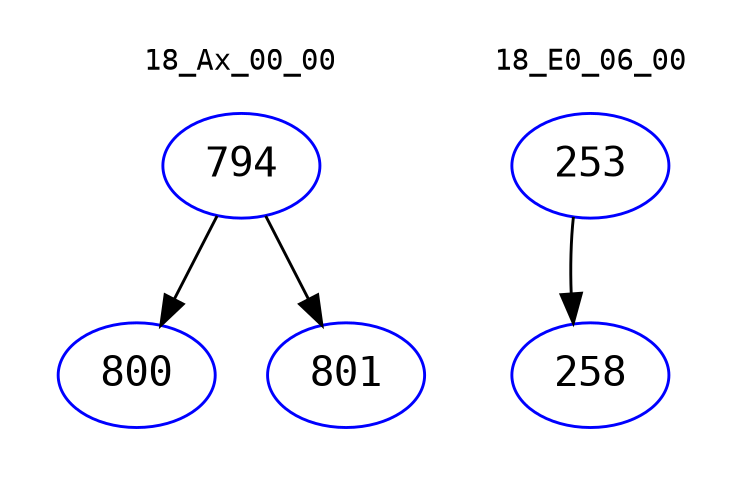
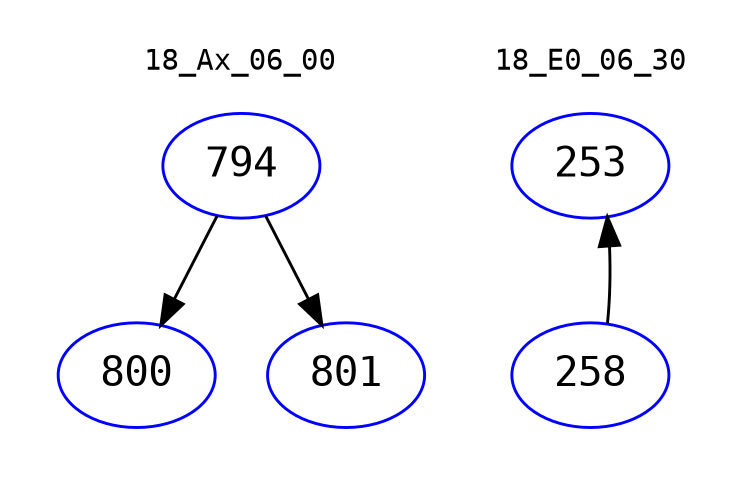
cluster "18_Ax_00_00": label "18_Ax_00_00" -> "18_Ax_06_00"
cluster "18_E0_06_00": label "18_E0_06_00" -> "18_E0_06_30"
edge "253" -> "258": reversed
